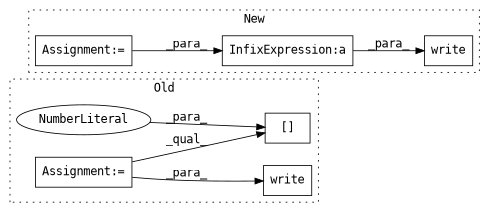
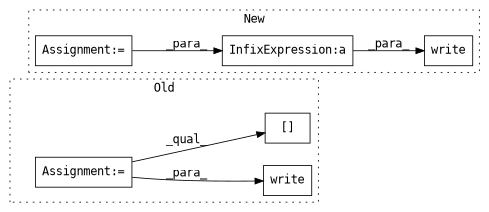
node "NumberLiteral": removed
